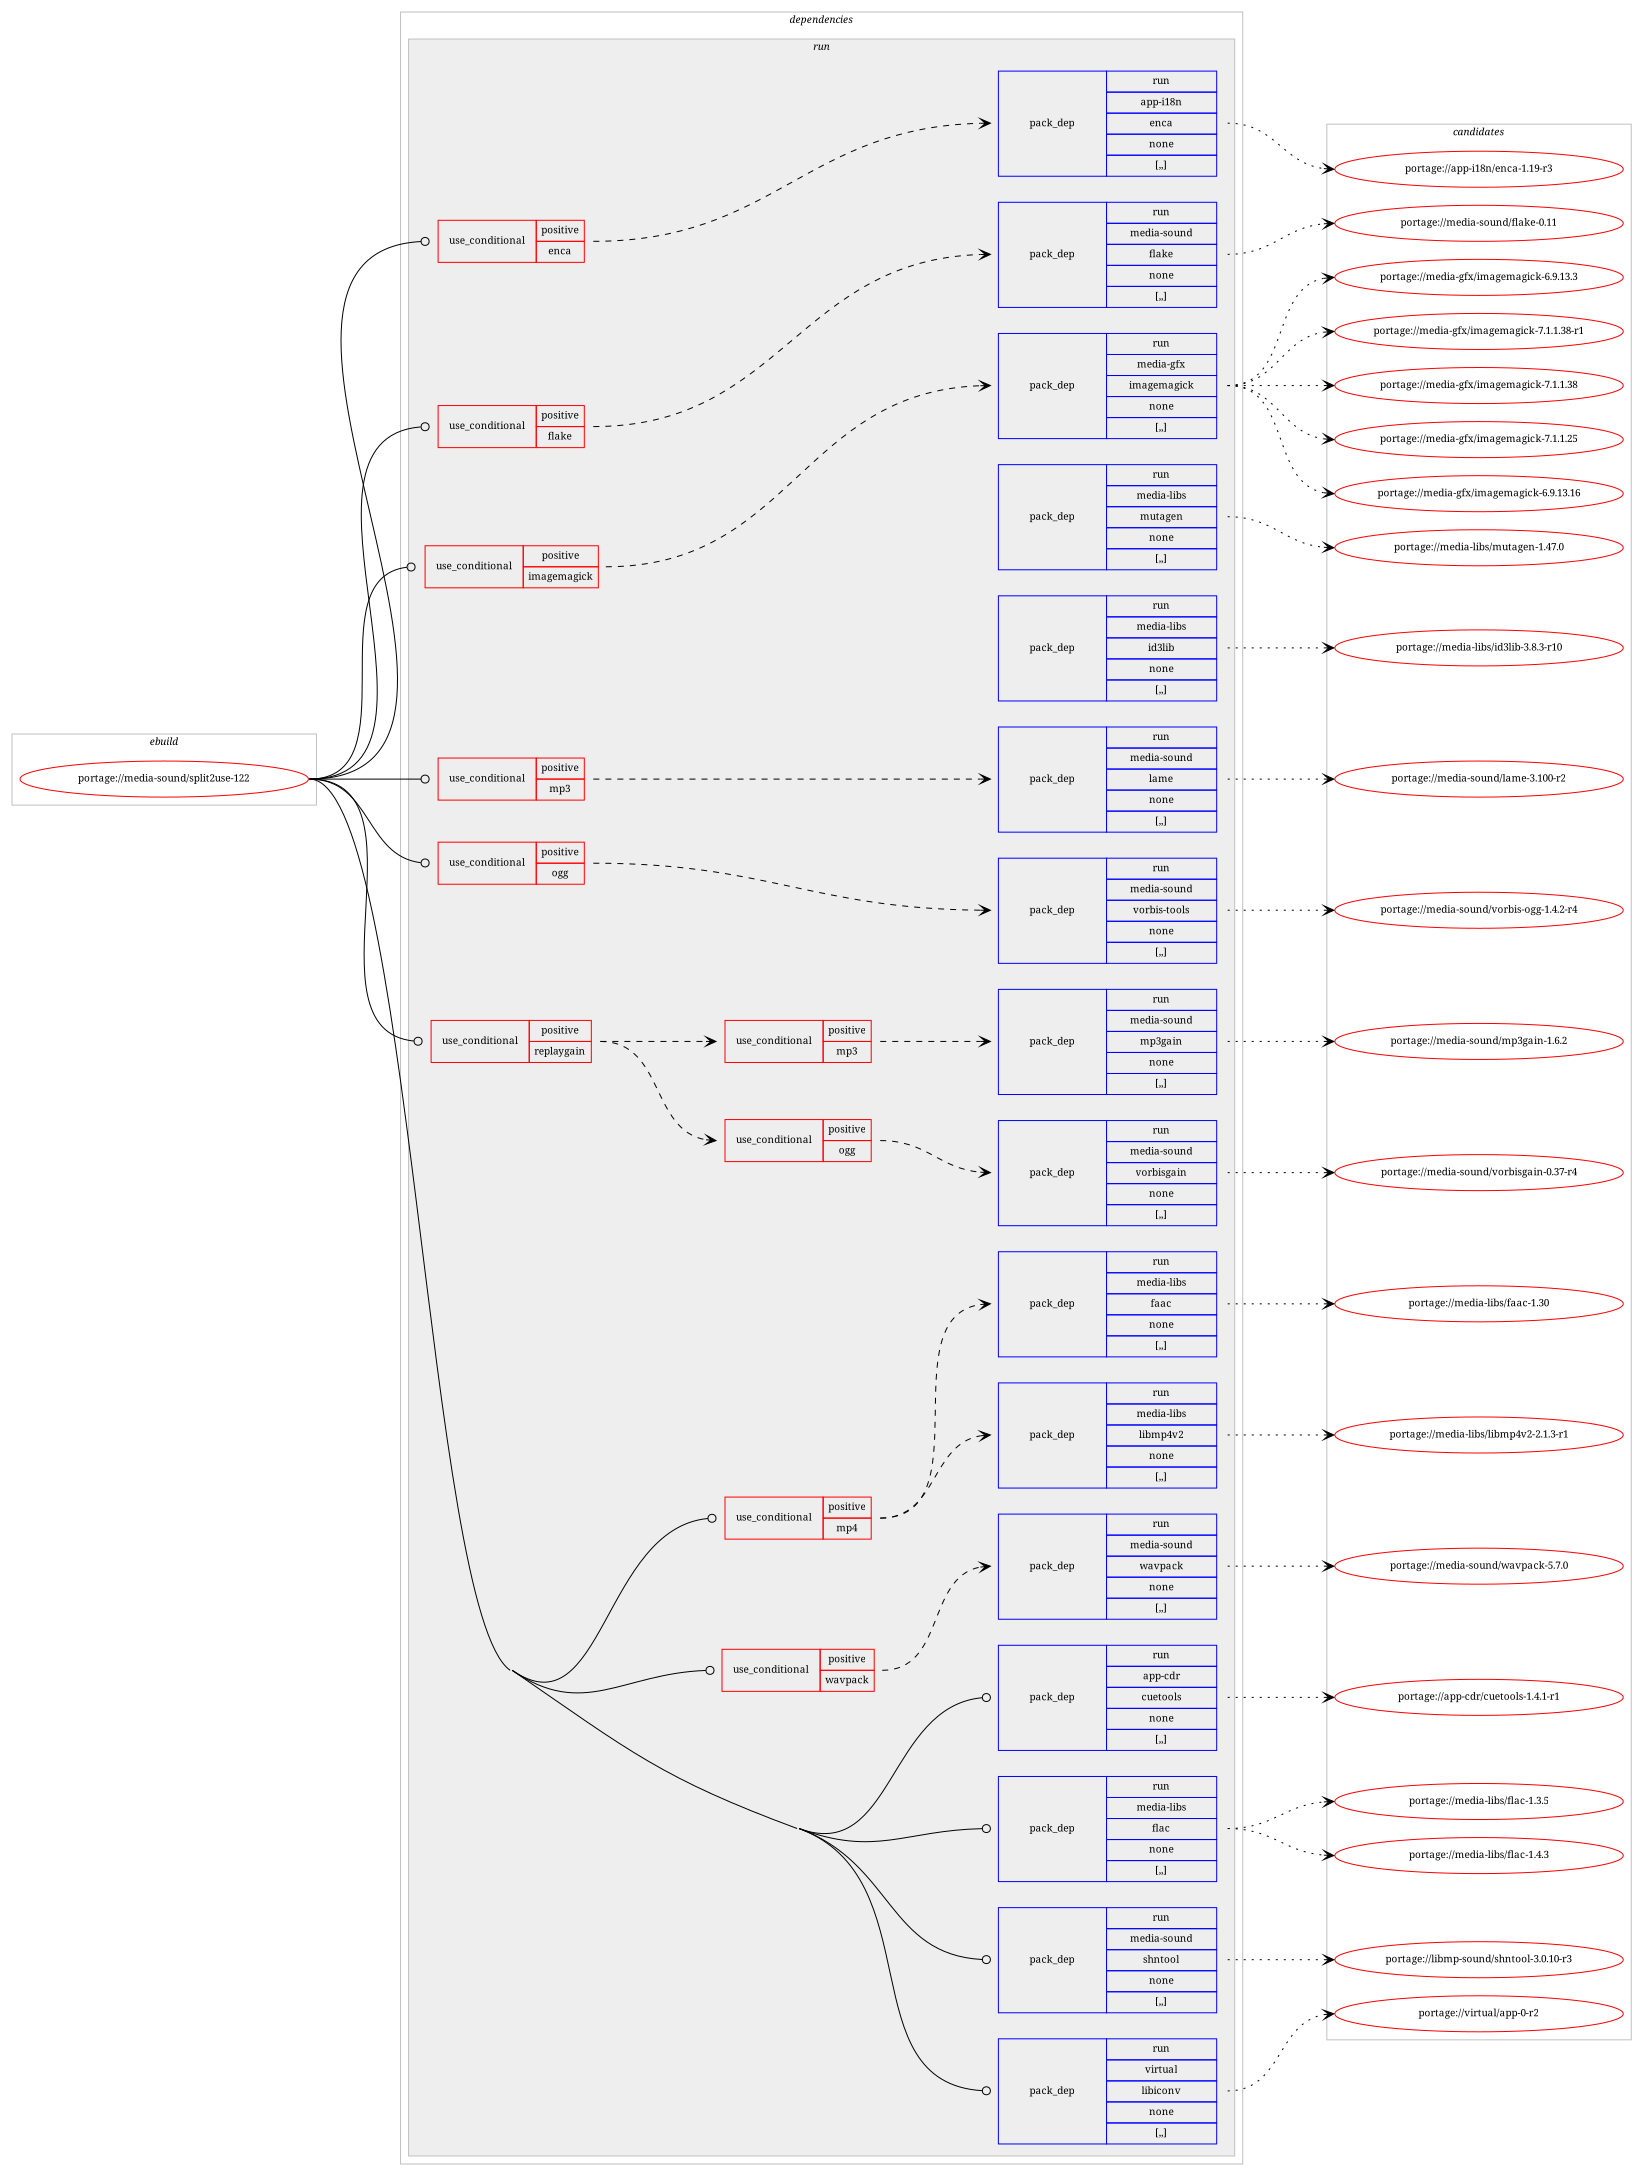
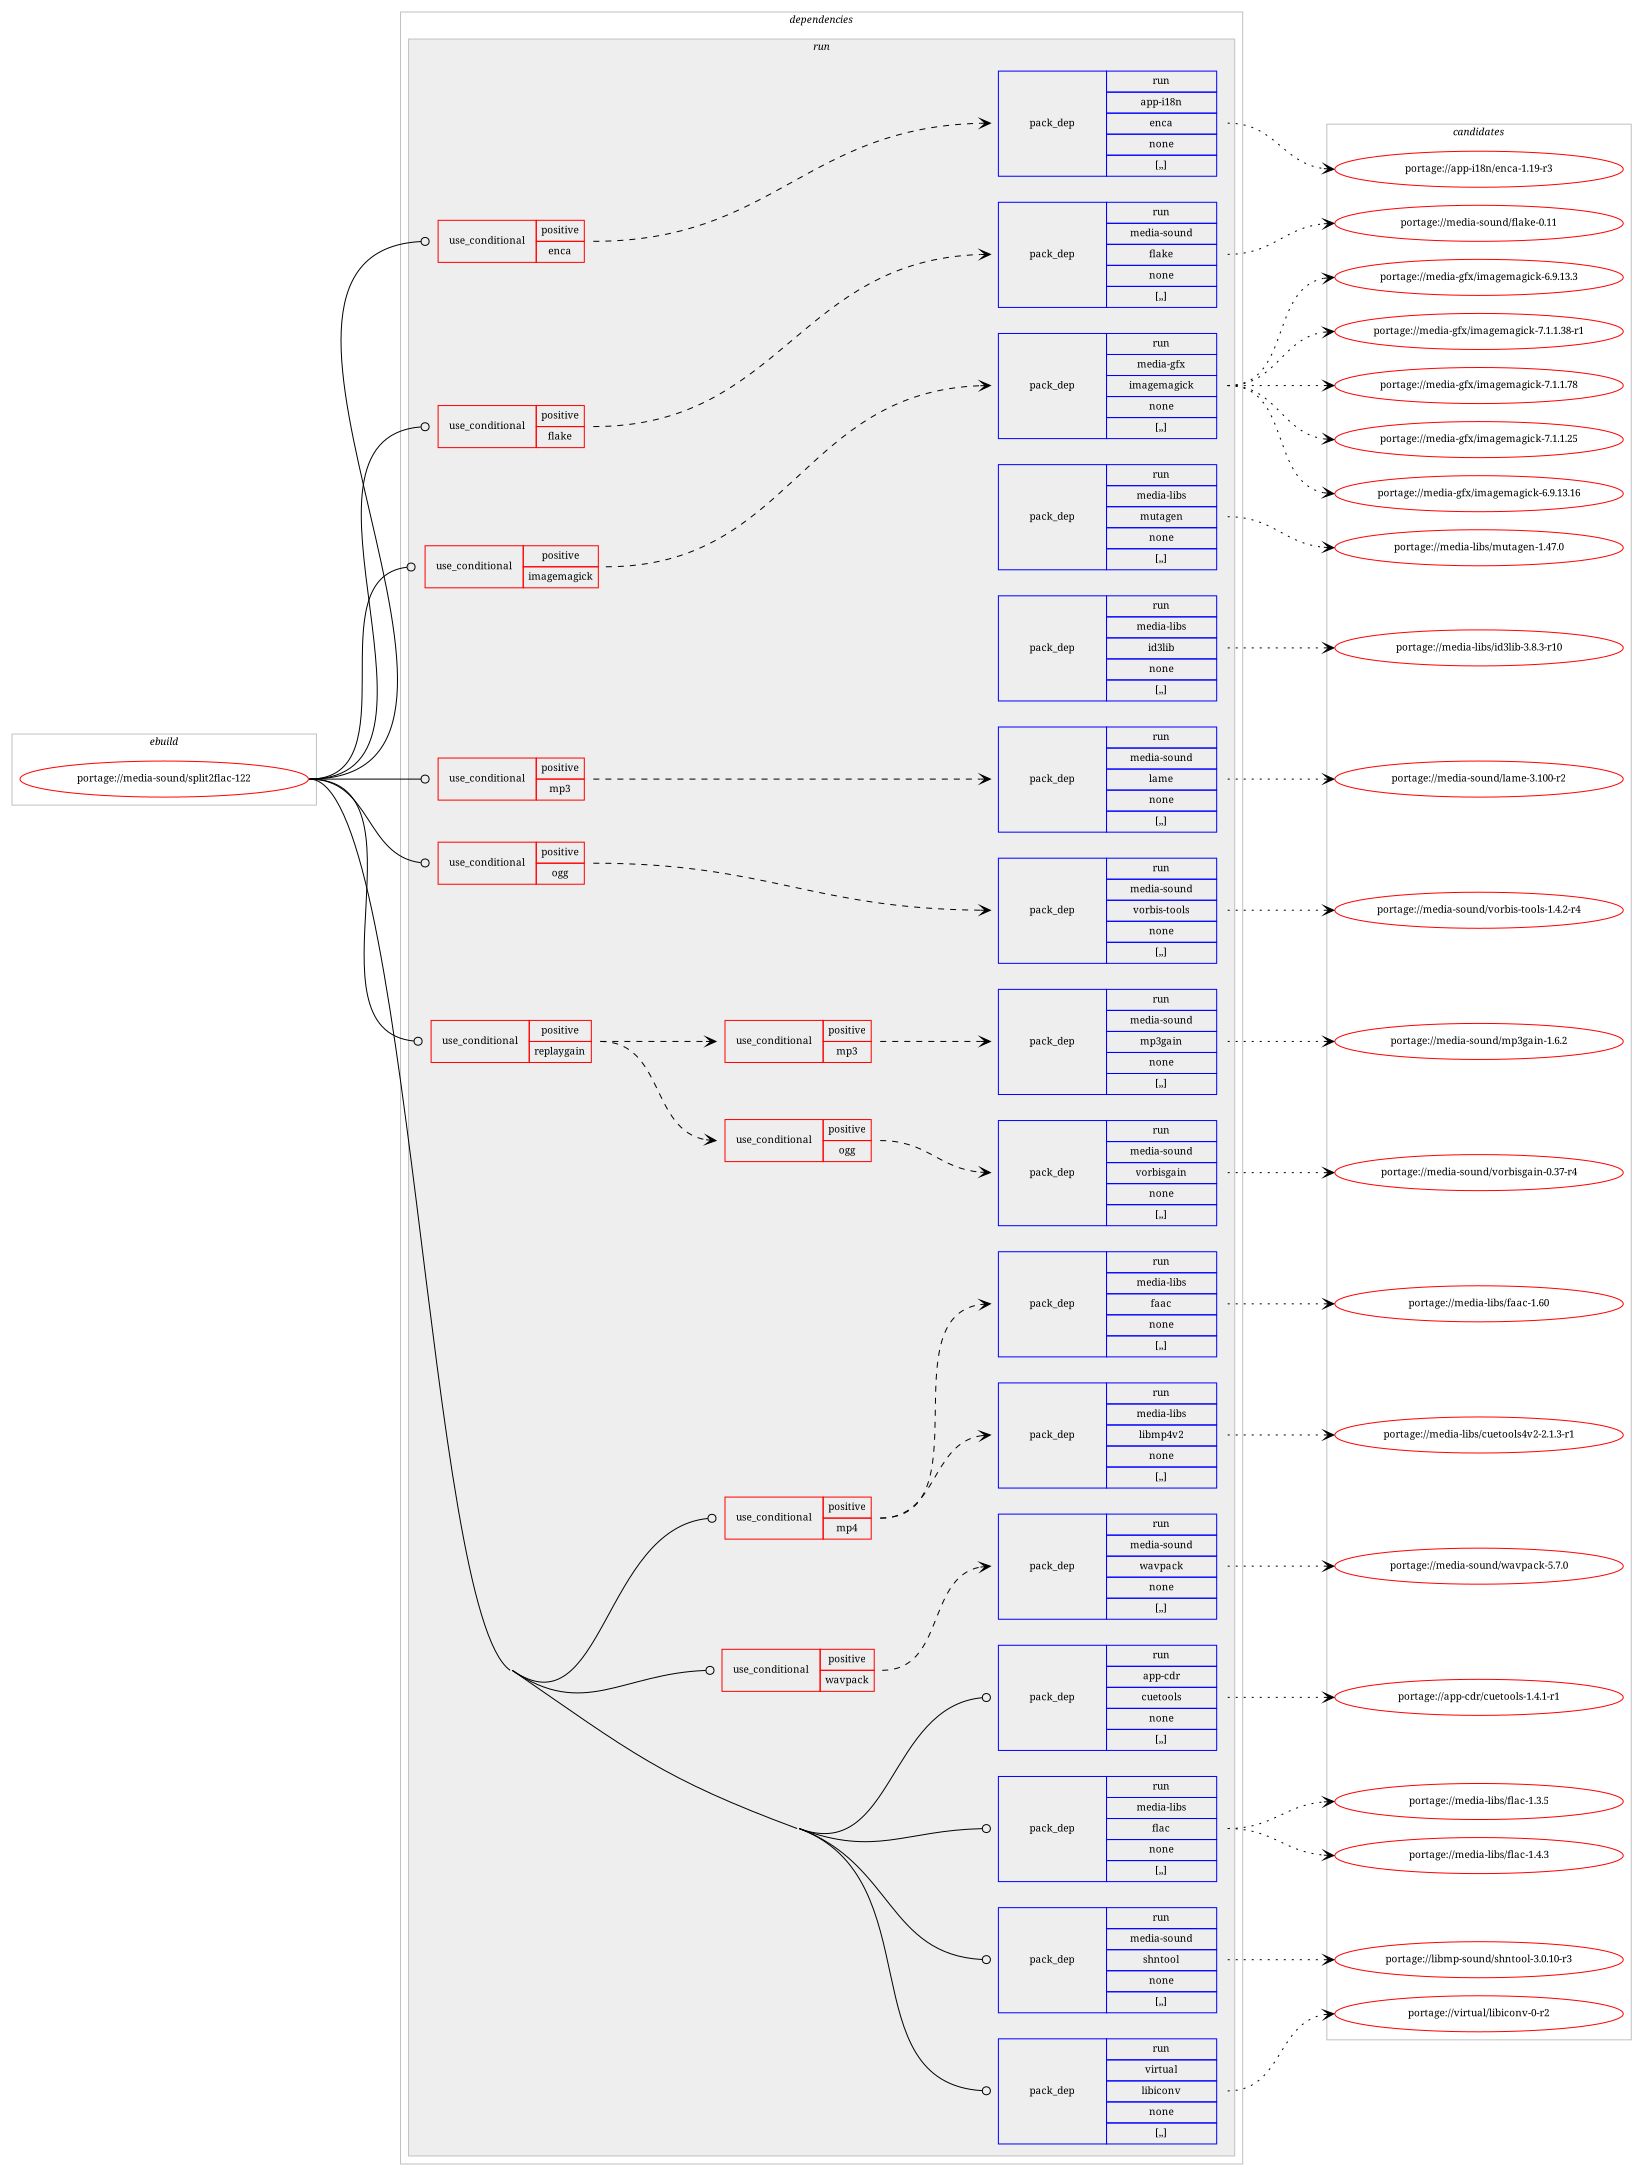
node "portage://media-gfx/imagemagick-7.1.1.38": label "portage://media-gfx/imagemagick-7.1.1.38" -> "portage://media-gfx/imagemagick-7.1.1.78"
node "portage://media-sound/split2use-122": label "portage://media-sound/split2use-122" -> "portage://media-sound/split2flac-122"
node "portage://media-sound/vorbis-ogg-1.4.2-r4": label "portage://media-sound/vorbis-ogg-1.4.2-r4" -> "portage://media-sound/vorbis-tools-1.4.2-r4"
node "portage://media-libs/faac-1.30": label "portage://media-libs/faac-1.30" -> "portage://media-libs/faac-1.60"
node "portage://media-libs/libmp4v2-2.1.3-r1": label "portage://media-libs/libmp4v2-2.1.3-r1" -> "portage://media-libs/cuetools4v2-2.1.3-r1"
node "portage://virtual/app-0-r2": label "portage://virtual/app-0-r2" -> "portage://virtual/libiconv-0-r2"
